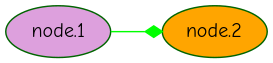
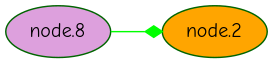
node "node.1": label "node.1" -> "node.8"
